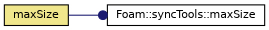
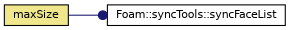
node "Foam::syncTools::maxSize": label "Foam::syncTools::maxSize" -> "Foam::syncTools::syncFaceList"
